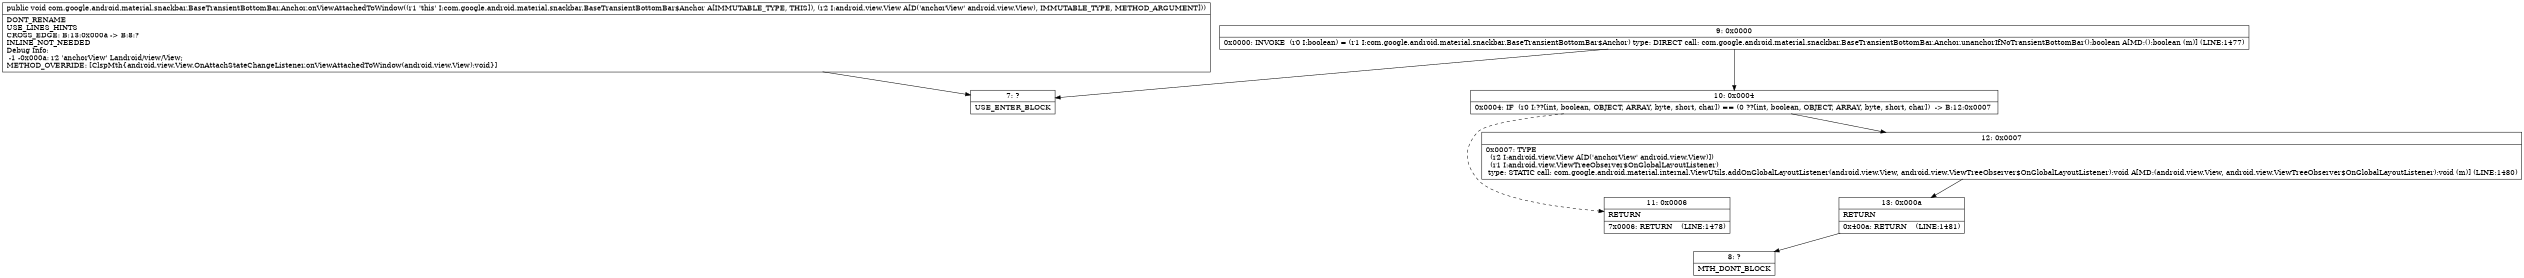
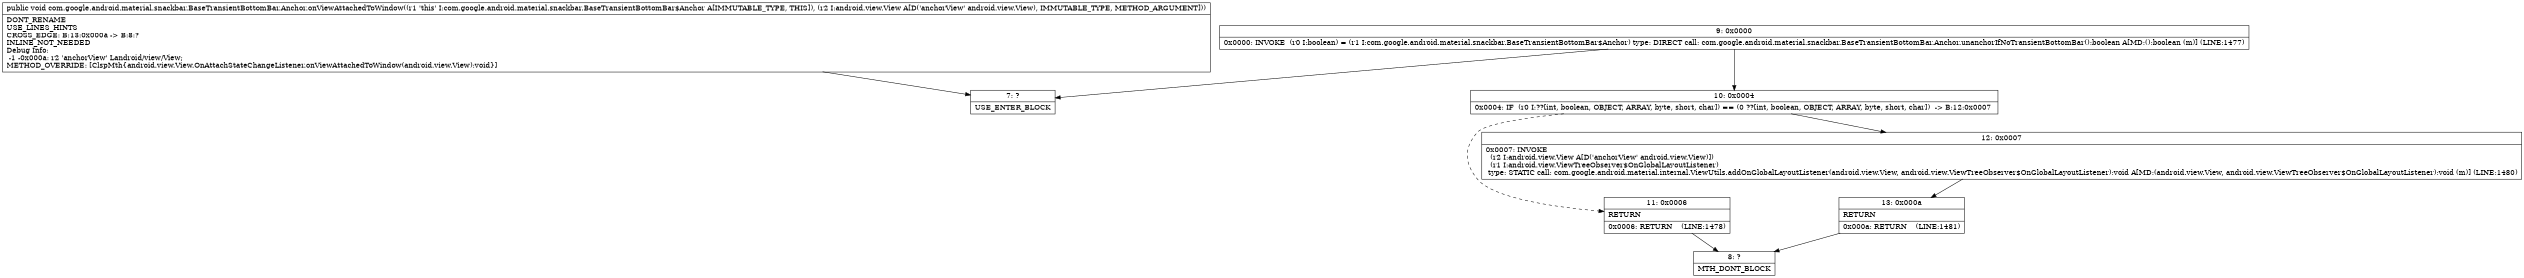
node "12: 0x0007": text "0x0007: TYPE" -> "0x0007: INVOKE"
node "11: 0x0006": text "7x0006: RETURN    (LINE:1478)" -> "0x0006: RETURN    (LINE:1478)"
node "13: 0x000a": text "0x400a: RETURN    (LINE:1481)" -> "0x000a: RETURN    (LINE:1481)"
edge "11: 0x0006" -> "8: ?": added
